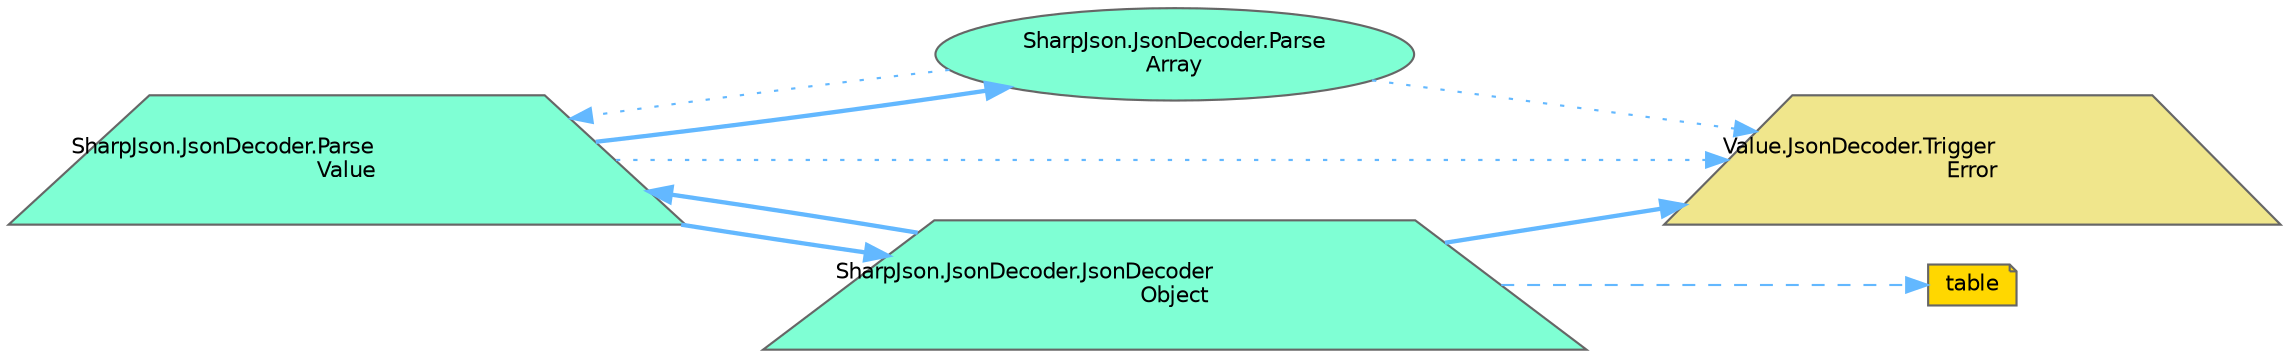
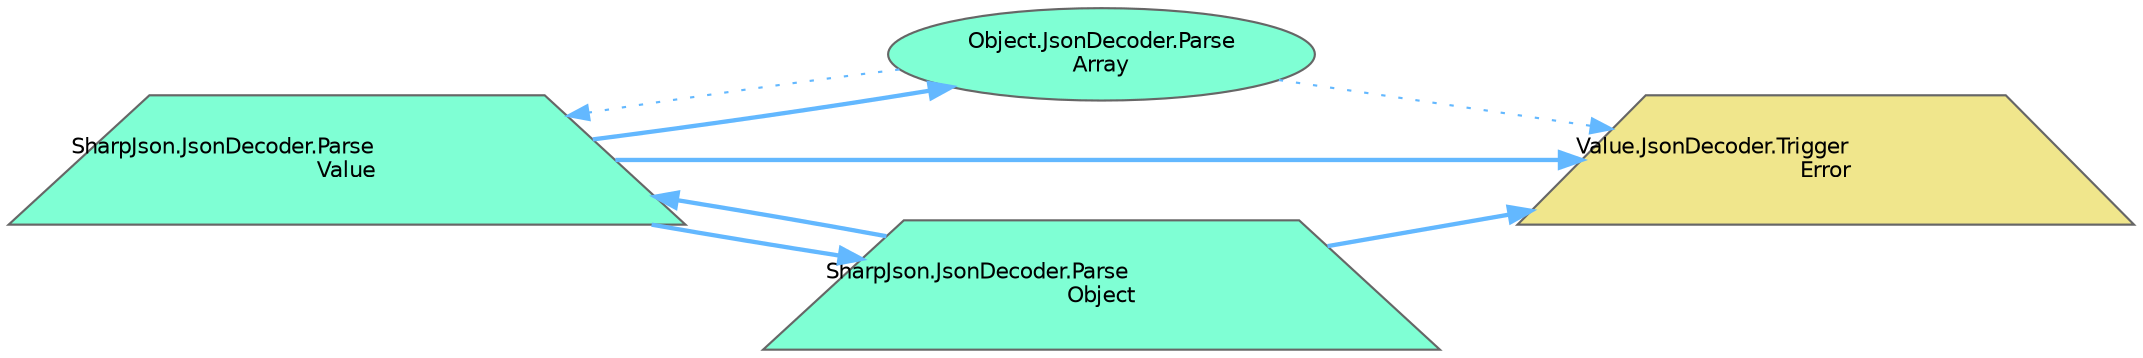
node "SharpJson.JsonDecoder.Parse Array": label "SharpJson.JsonDecoder.Parse Array" -> "Object.JsonDecoder.Parse Array"
edge "SharpJson.JsonDecoder.Parse Value" -> "Value.JsonDecoder.Trigger Error": style dotted -> bold
node "SharpJson.JsonDecoder.JsonDecoder Object": label "SharpJson.JsonDecoder.JsonDecoder Object" -> "SharpJson.JsonDecoder.Parse Object"
node "table": removed
